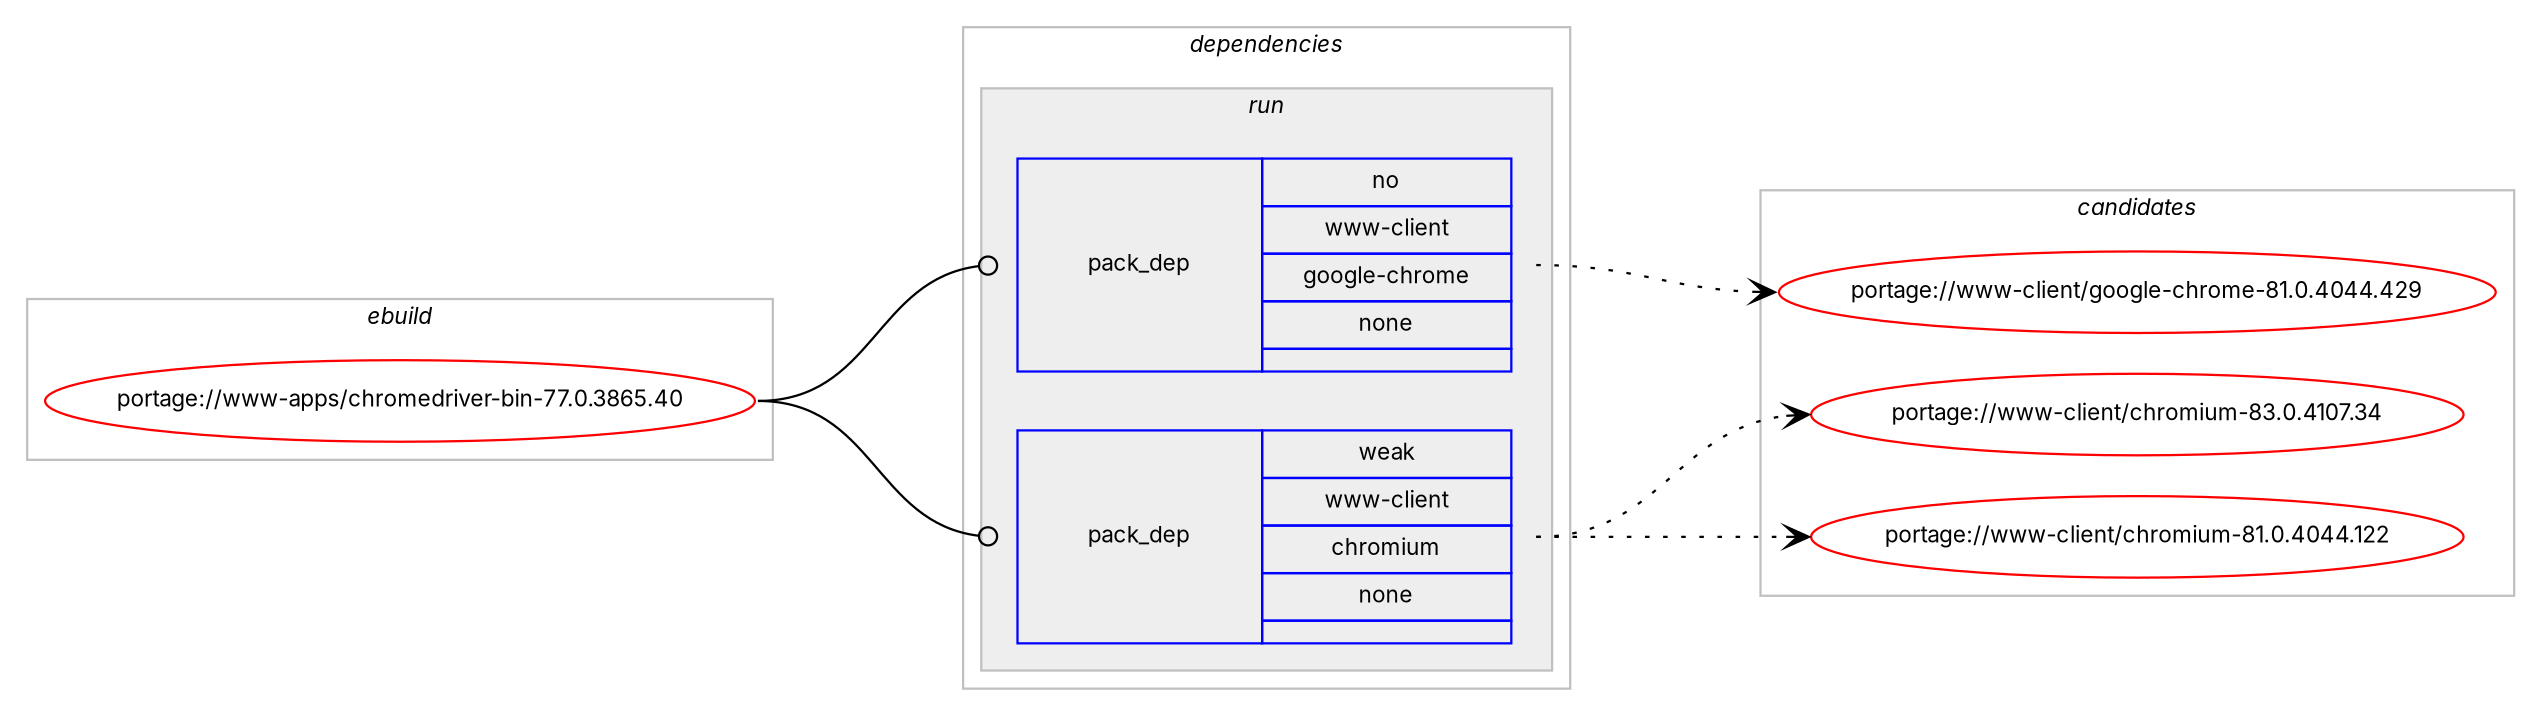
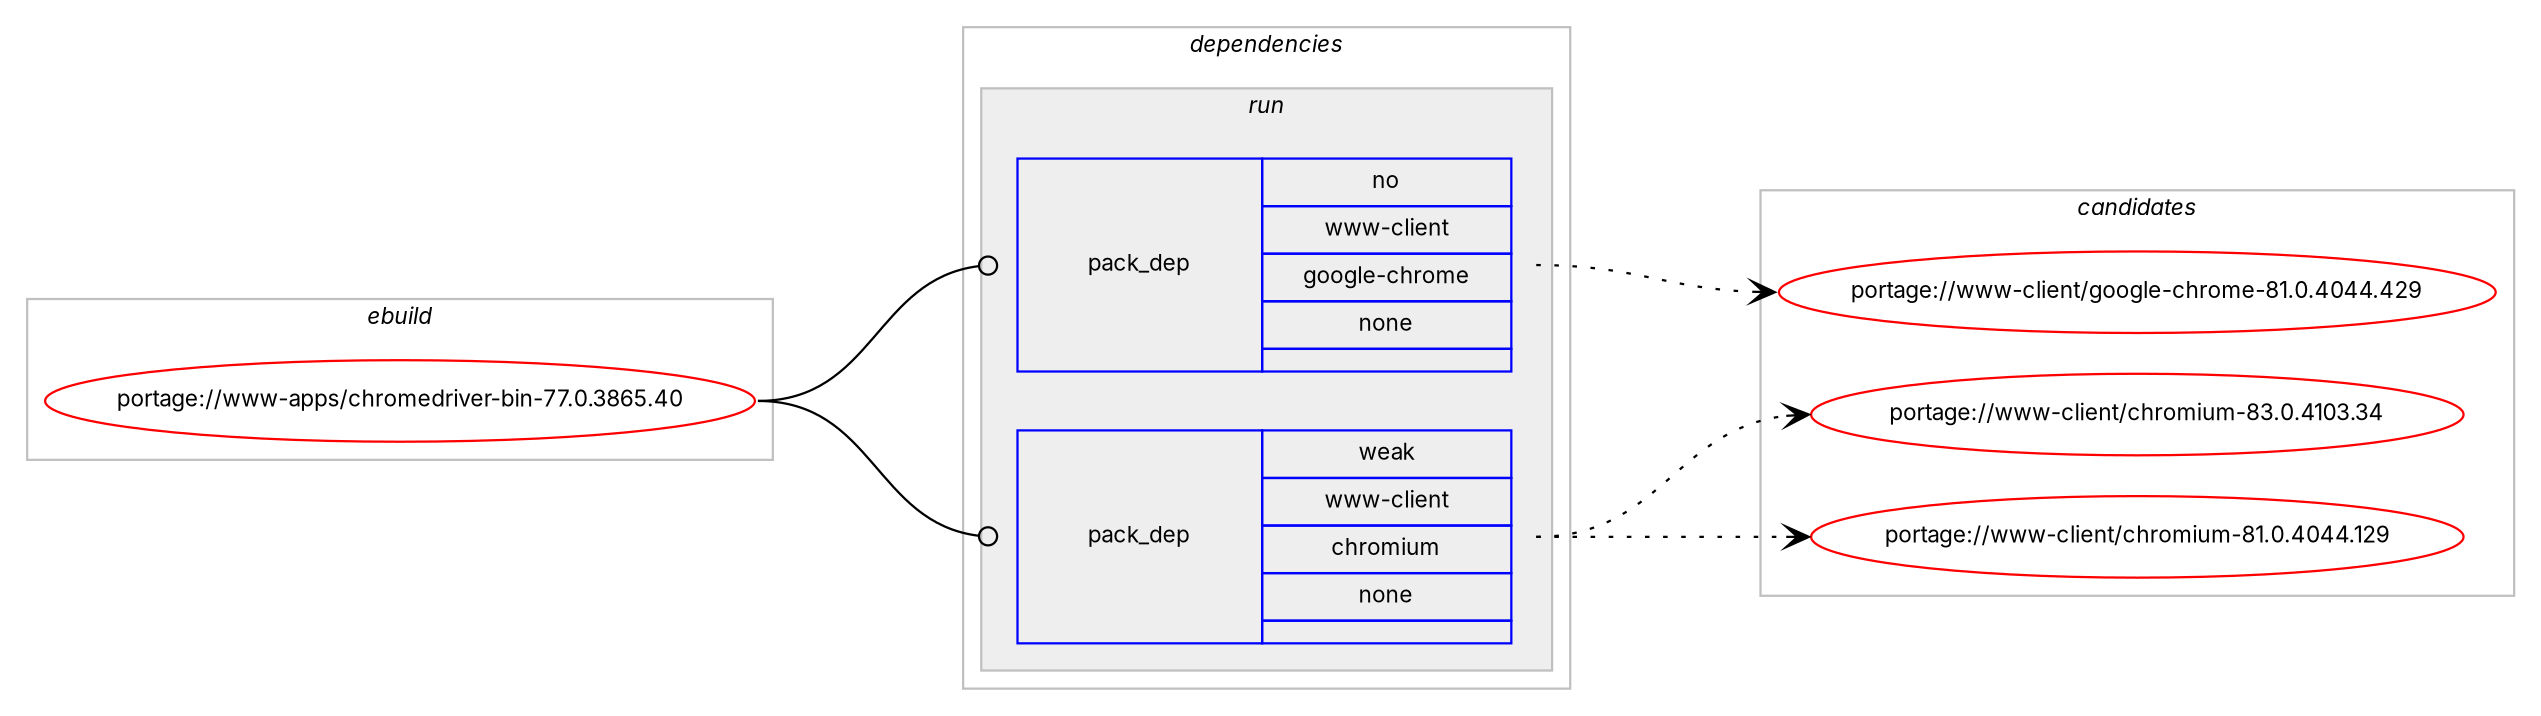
node "portage://www-client/chromium-83.0.4107.34": label "portage://www-client/chromium-83.0.4107.34" -> "portage://www-client/chromium-83.0.4103.34"
node "portage://www-client/chromium-81.0.4044.122": label "portage://www-client/chromium-81.0.4044.122" -> "portage://www-client/chromium-81.0.4044.129"
